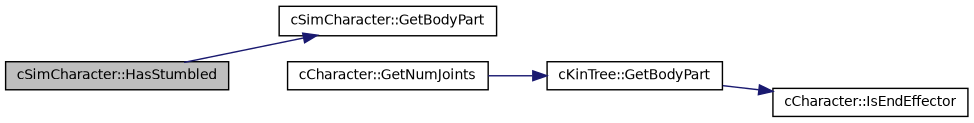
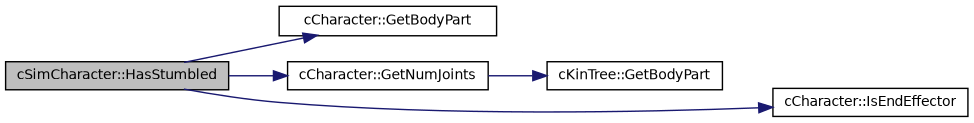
node "cSimCharacter::GetBodyPart": label "cSimCharacter::GetBodyPart" -> "cCharacter::GetBodyPart"
edge "cSimCharacter::HasStumbled" -> "cCharacter::GetNumJoints": added
edge "cKinTree::GetBodyPart" -> "cCharacter::IsEndEffector": now "cSimCharacter::HasStumbled" -> "cCharacter::IsEndEffector"
